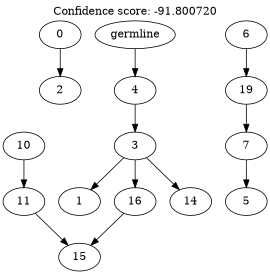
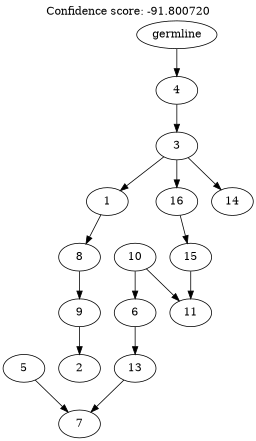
node "0": label "0" -> "9"
node "19": label "19" -> "13"
edge "7" -> "5": reversed
edge "11" -> "15": reversed
node "8": added
edge "10" -> "6": added
